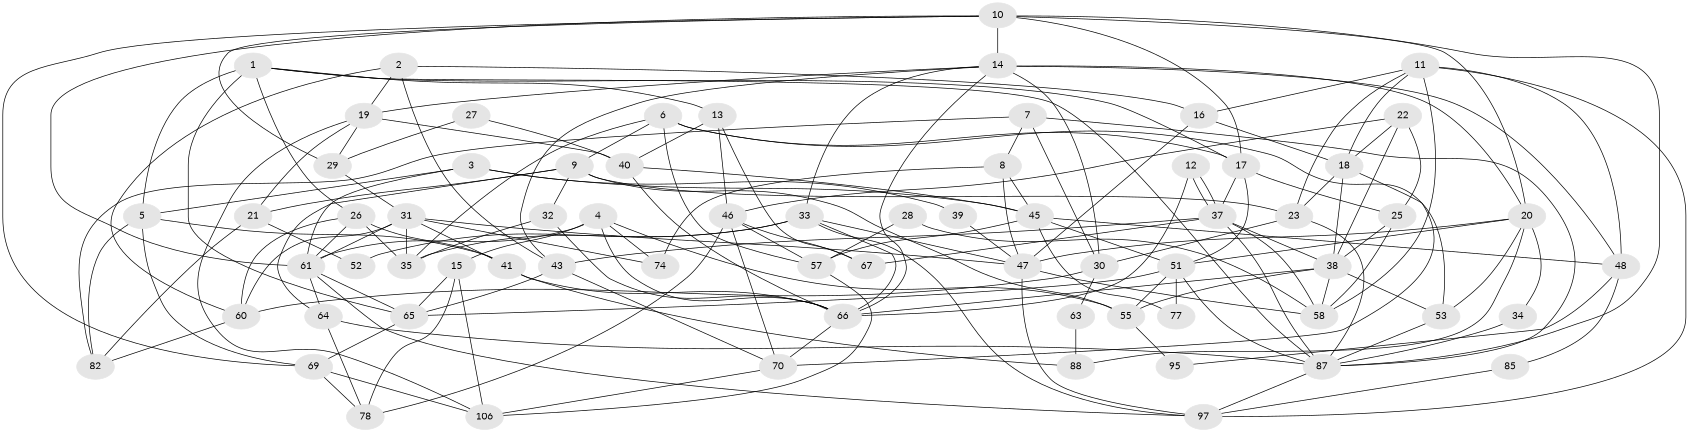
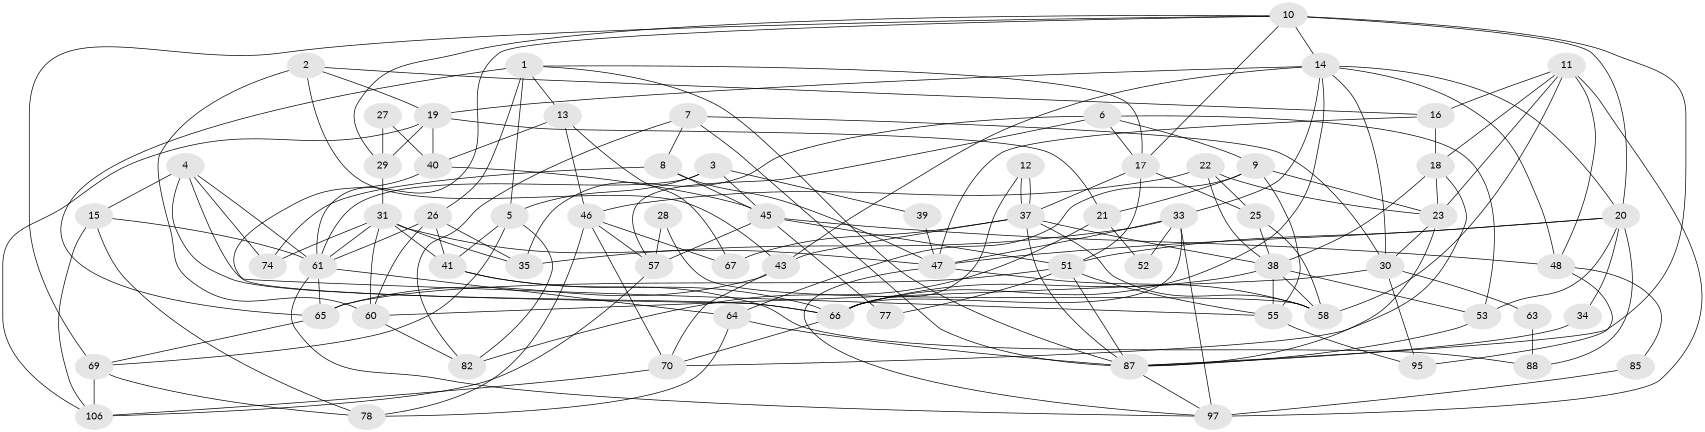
edge "22" -- "18": now "22" -- "23"
node "32": removed
edge "15" -- "65": now "15" -- "61"
edge "30" -- "95": added
